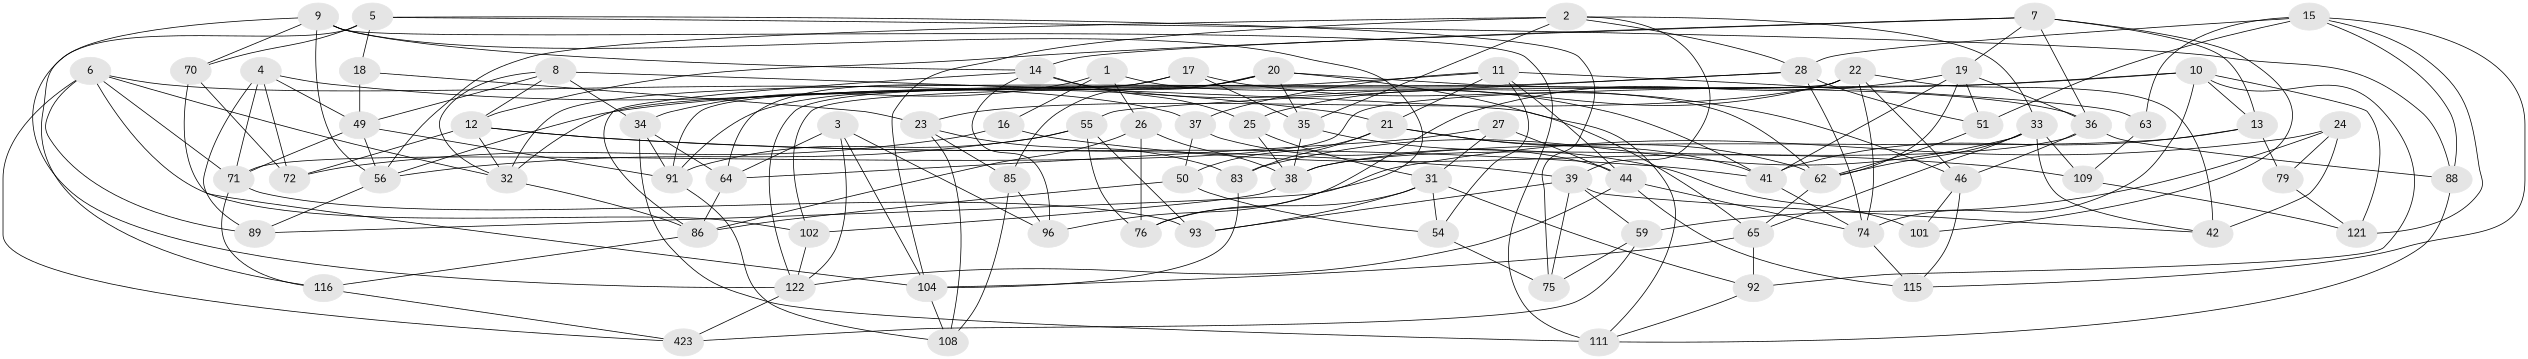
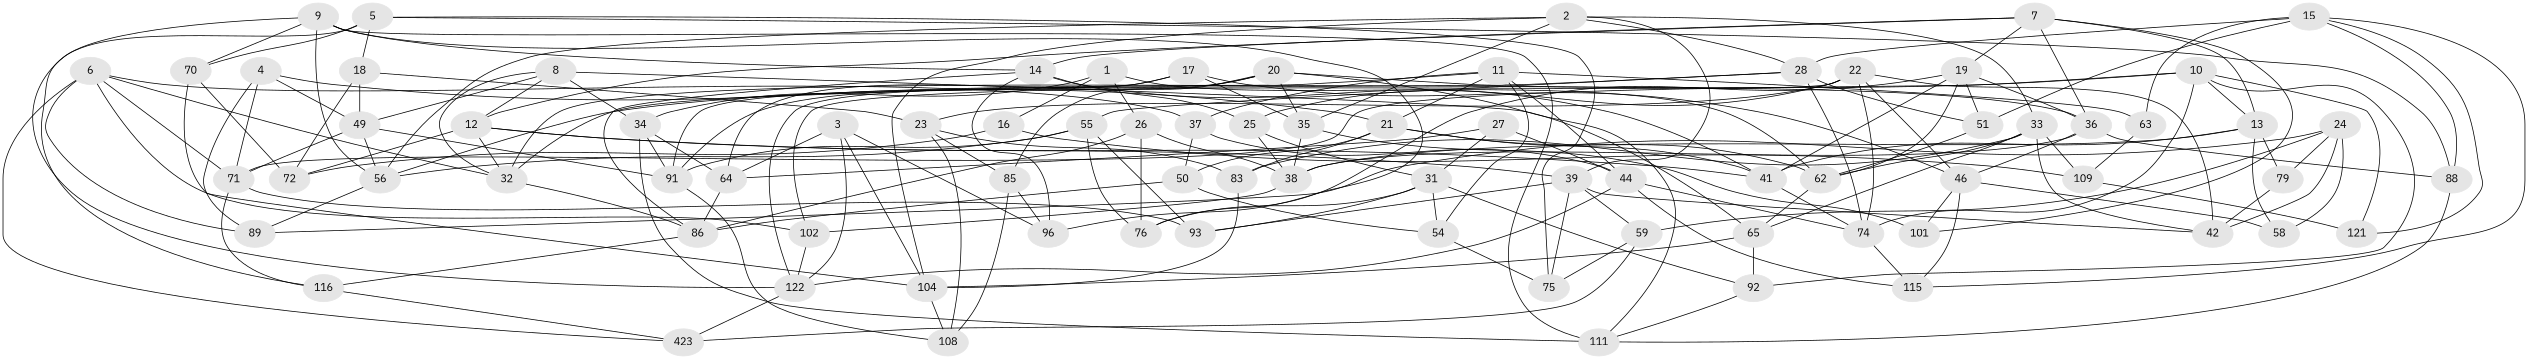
edge "4" -- "72": now "18" -- "72"
edge "79" -- "121": now "79" -- "42"
node "58": added
